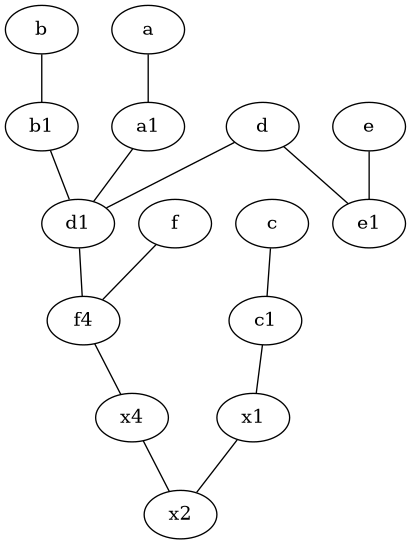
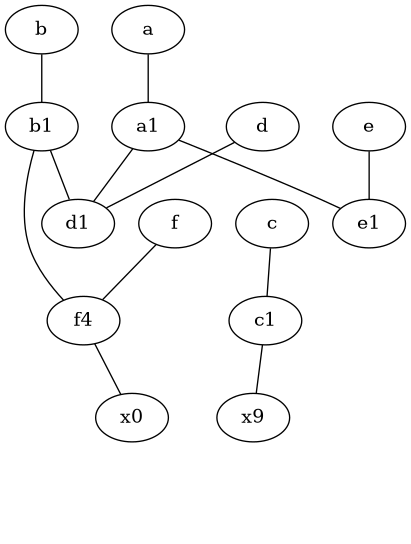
edge "d" -- "e1": now "a1" -- "e1"
edge "d1" -- "f4": now "b1" -- "f4"
node "x4": label "x4" -> "x0"
node "x1": label "x1" -> "x9"
node "x2": removed
